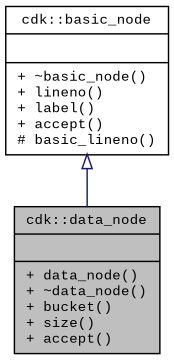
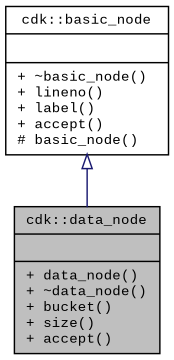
node "cdk::basic_node": text "# basic_lineno()" -> "# basic_node()"
